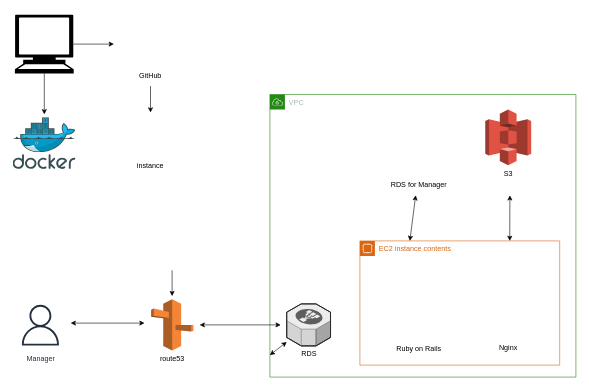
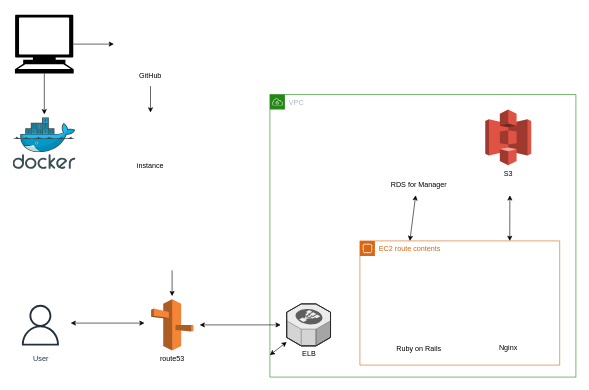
node "EC2 instance contents": label "EC2 instance contents" -> "EC2 route contents"
node "RDS": label "RDS" -> "ELB"
node "Manager": label "Manager" -> "User"
